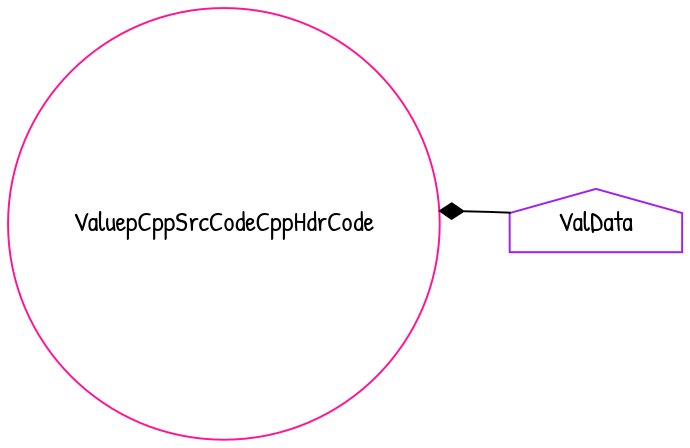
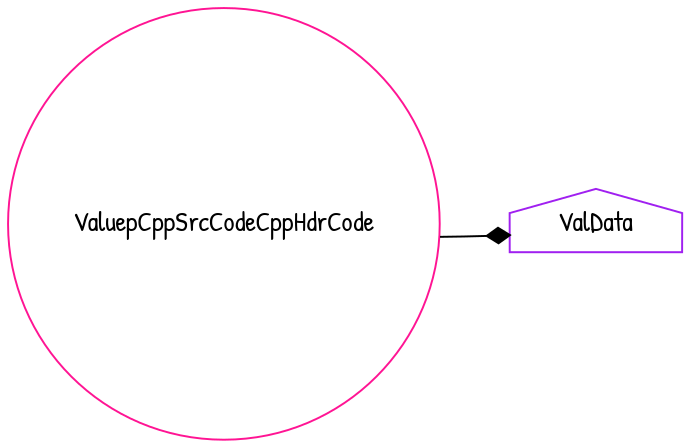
edge "ValData" -> "ValuepCppSrcCodeCppHdrCode": reversed
